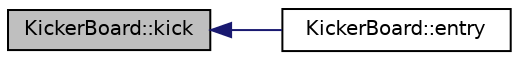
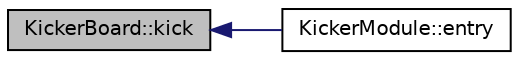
node "KickerBoard::entry": label "KickerBoard::entry" -> "KickerModule::entry"
